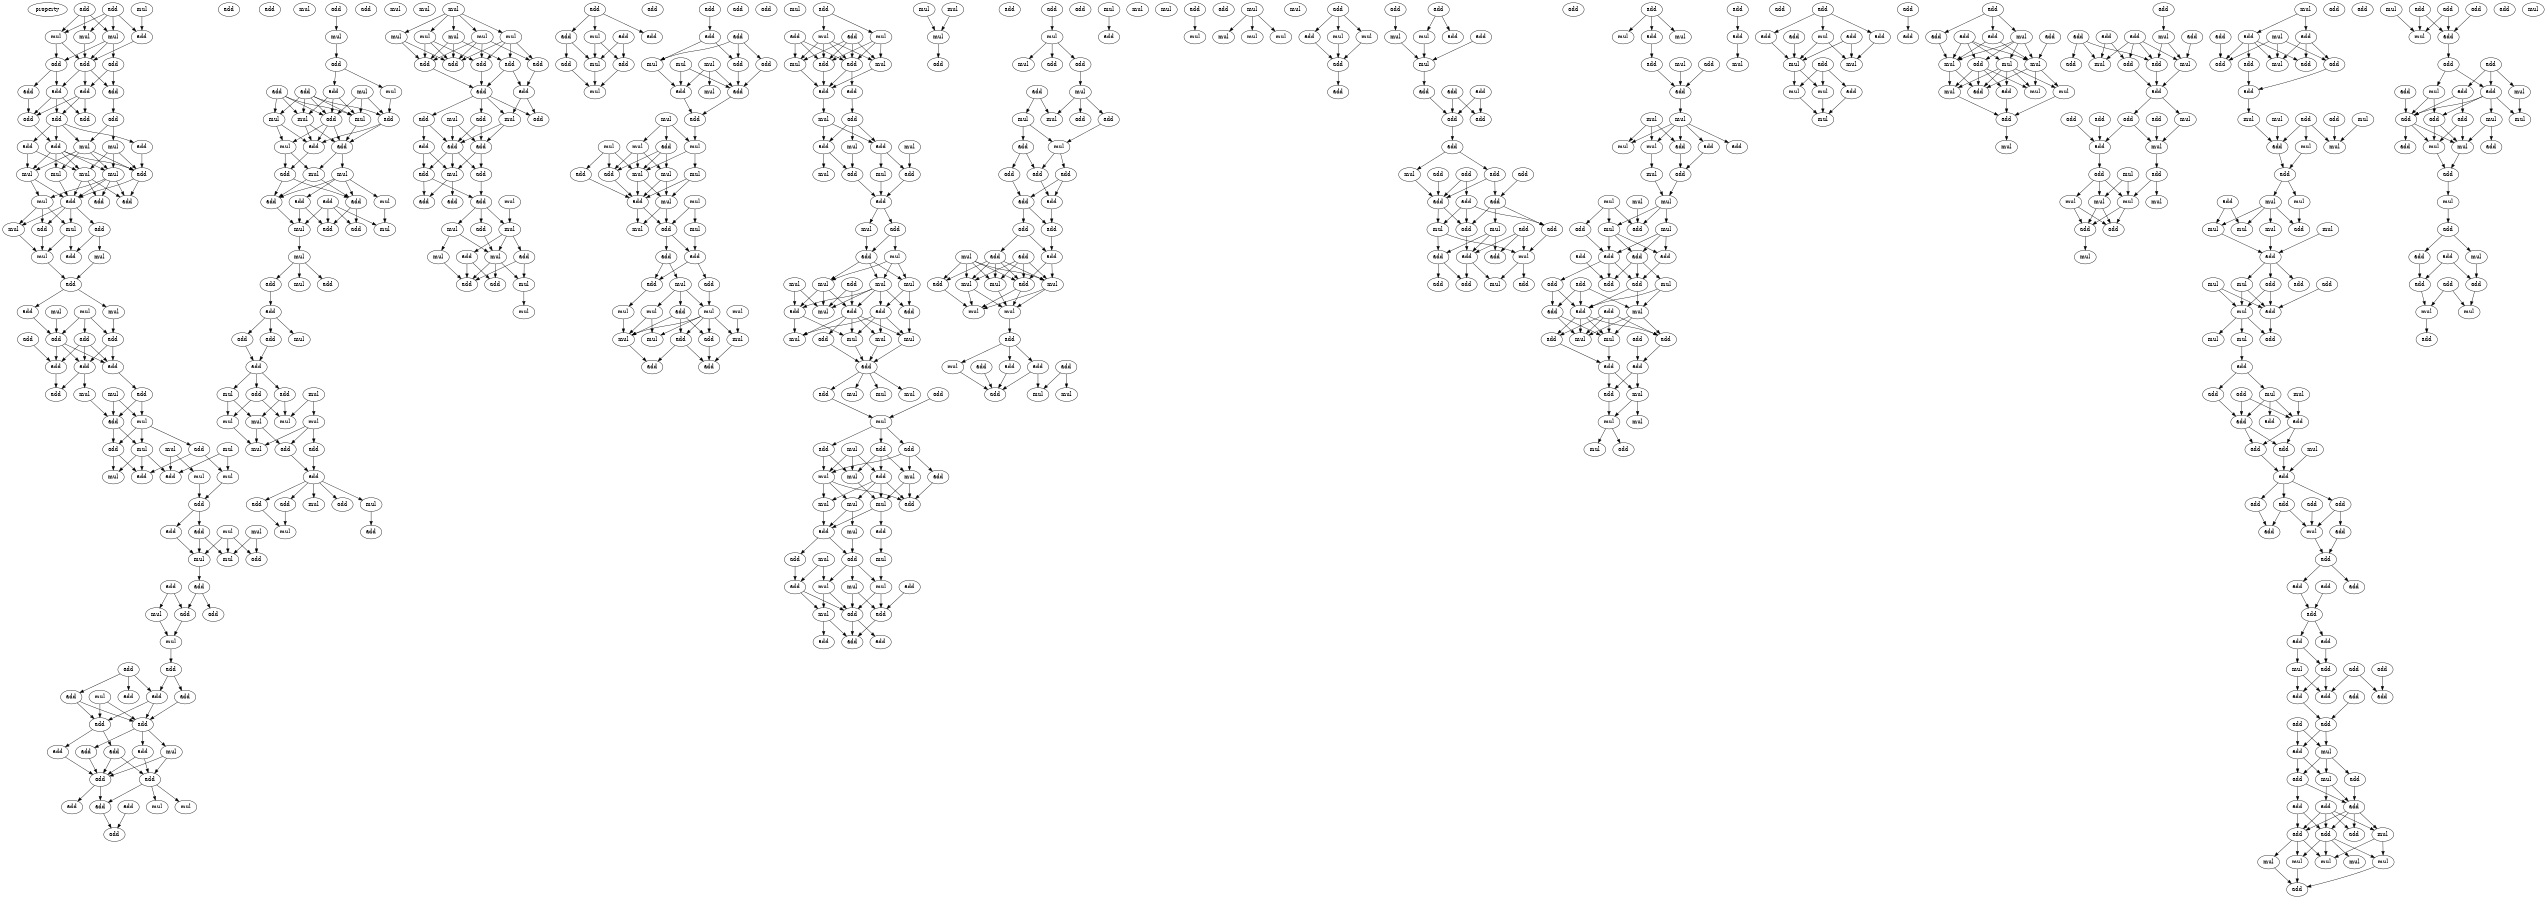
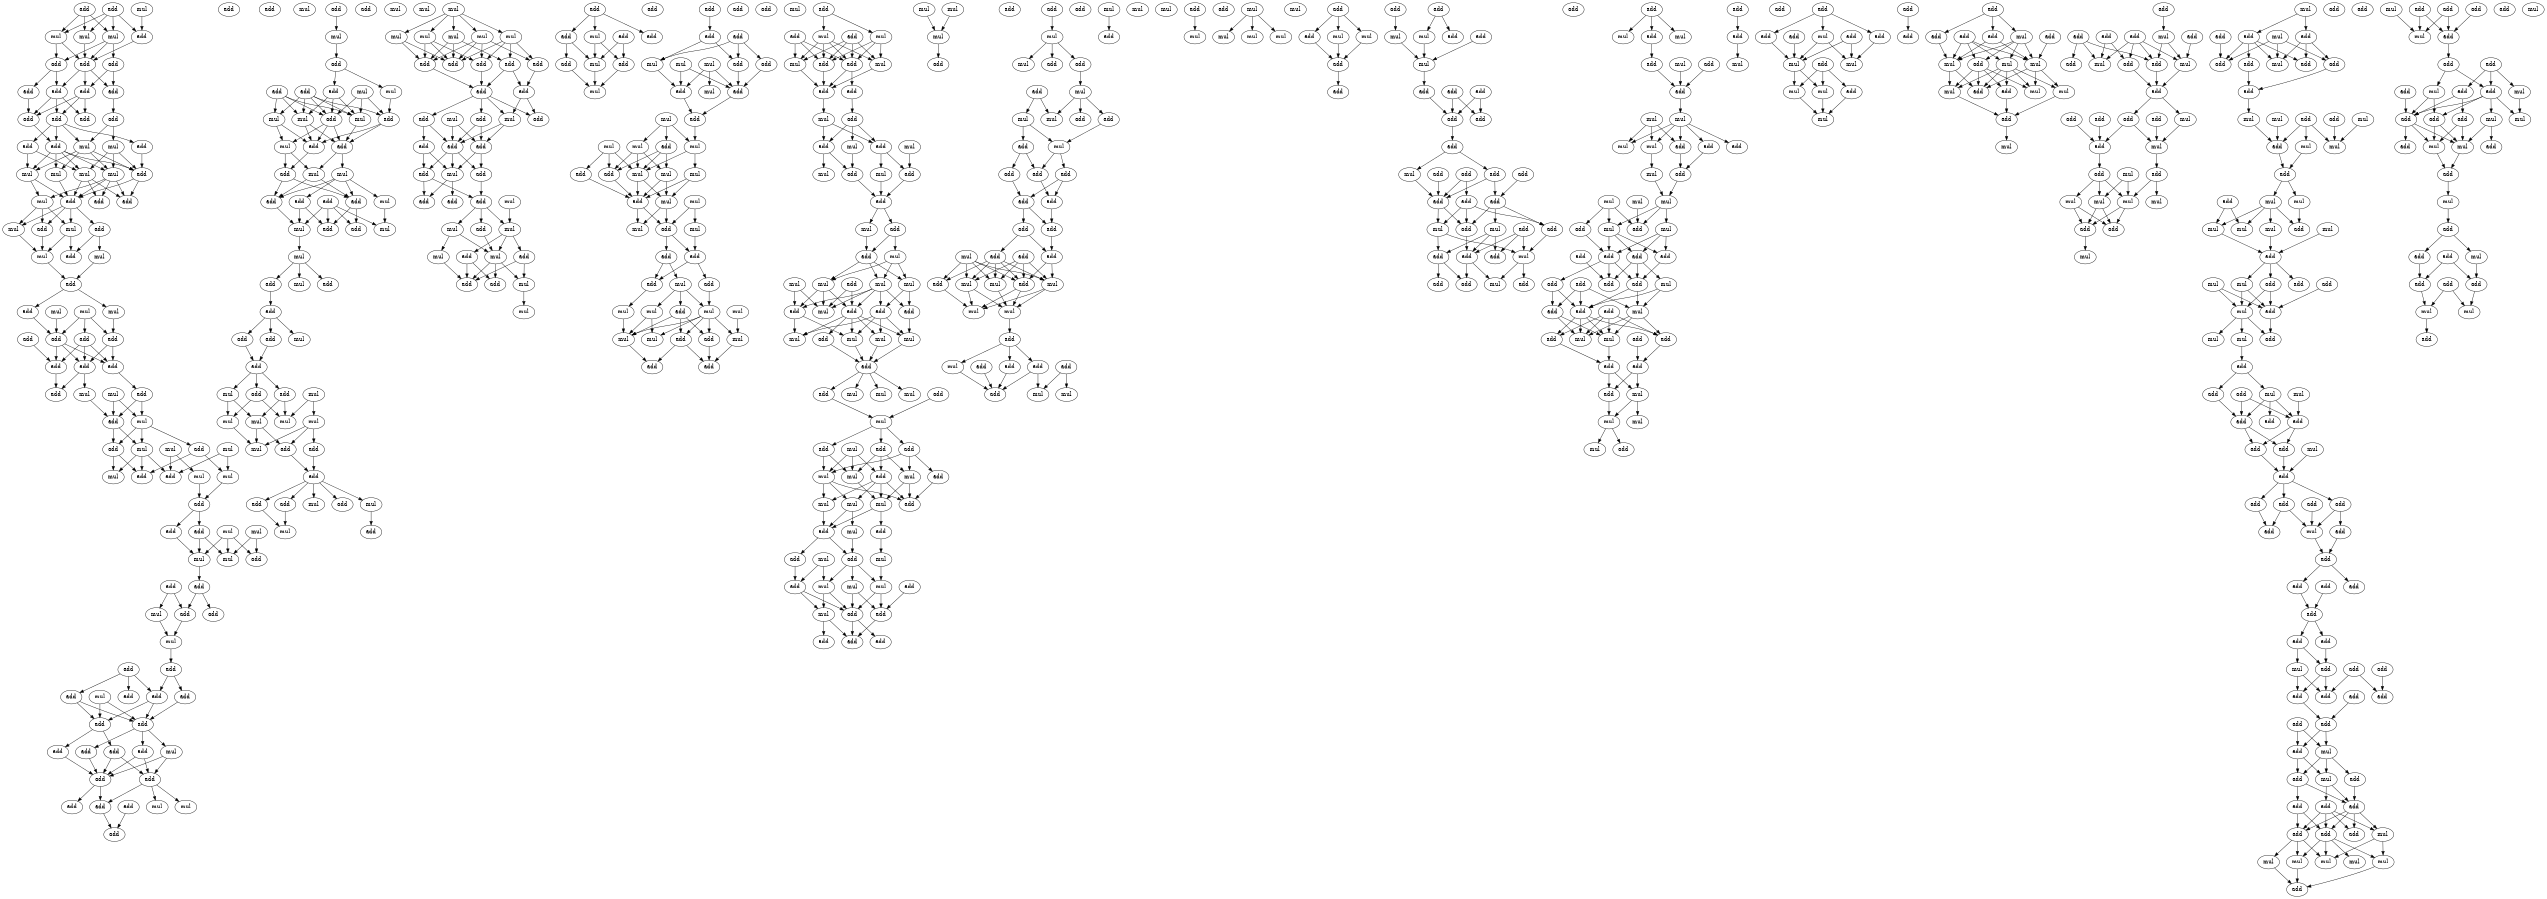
node "property": removed
